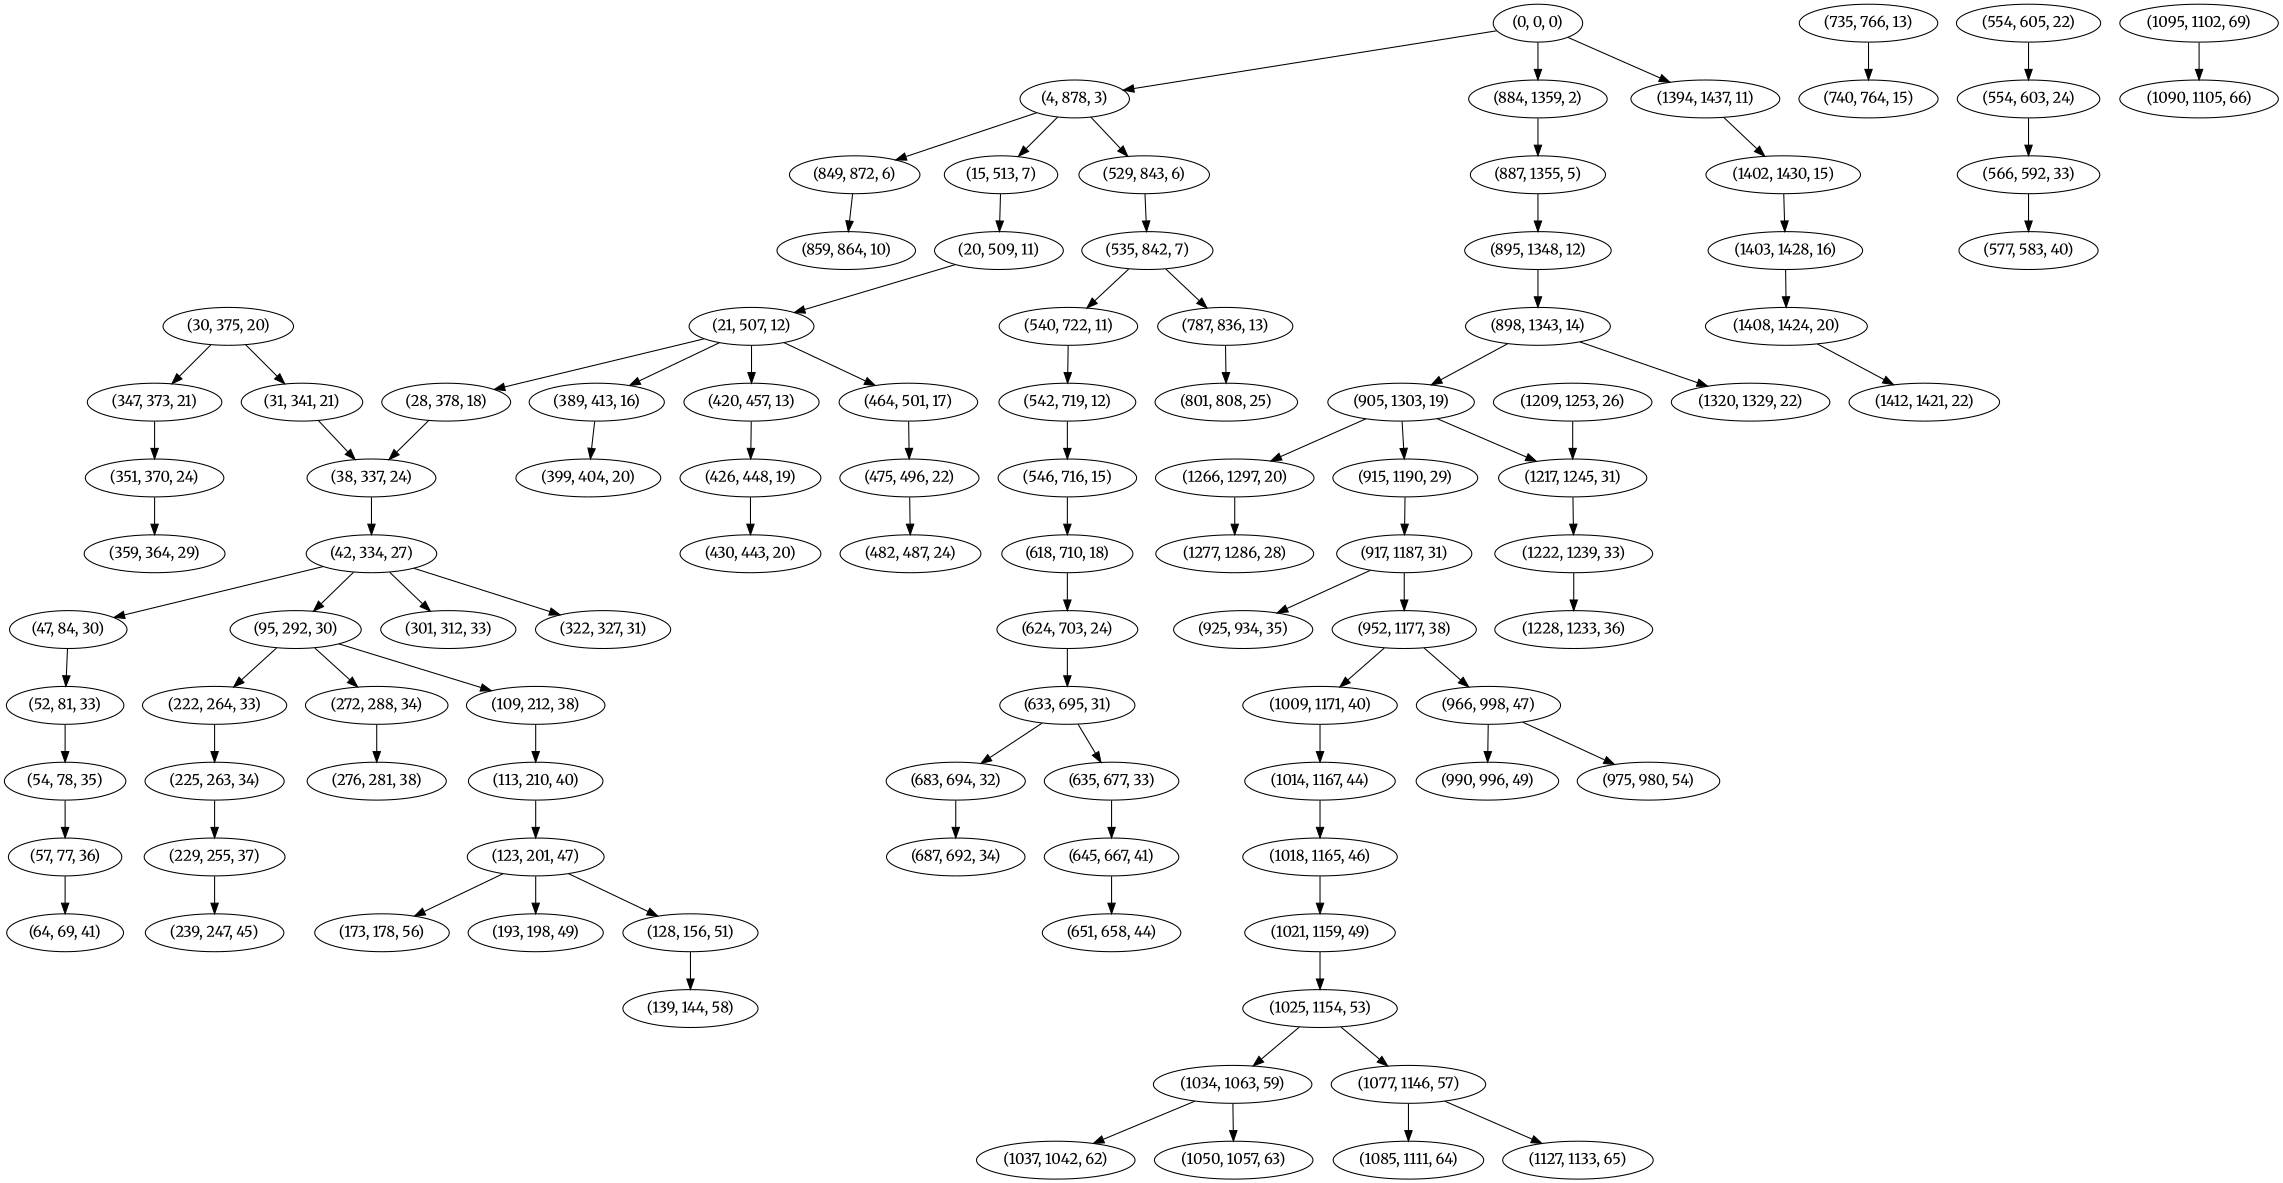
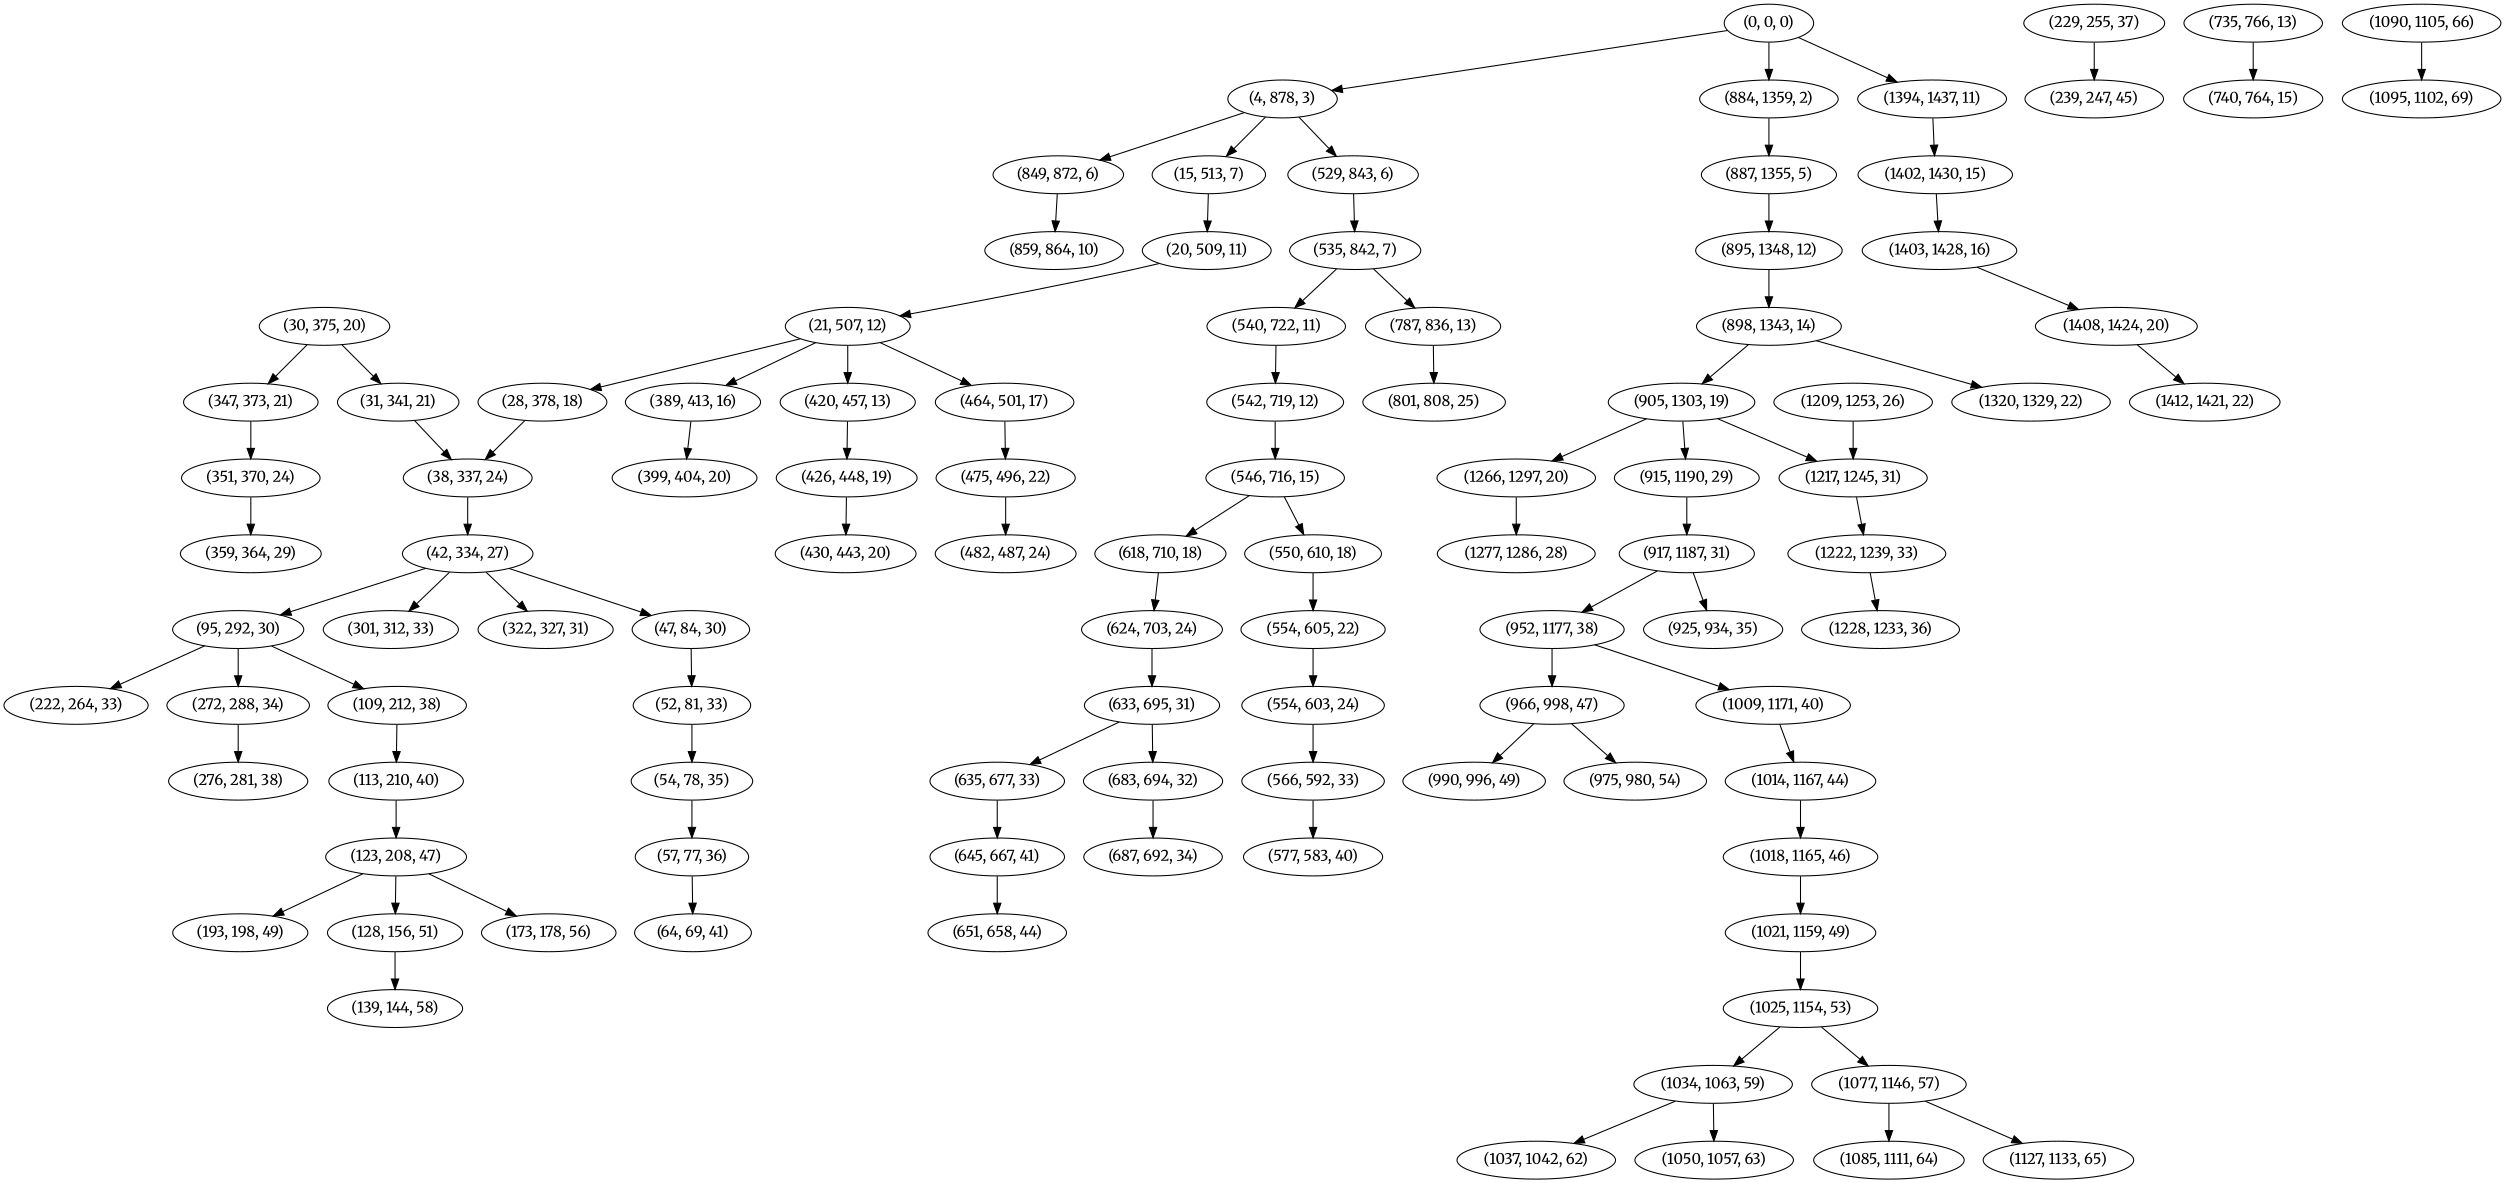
edge "(1095, 1102, 69)" -> "(1090, 1105, 66)": reversed
node "(550, 610, 18)": added
node "(225, 263, 34)": removed
node "(123, 201, 47)": label "(123, 201, 47)" -> "(123, 208, 47)"
